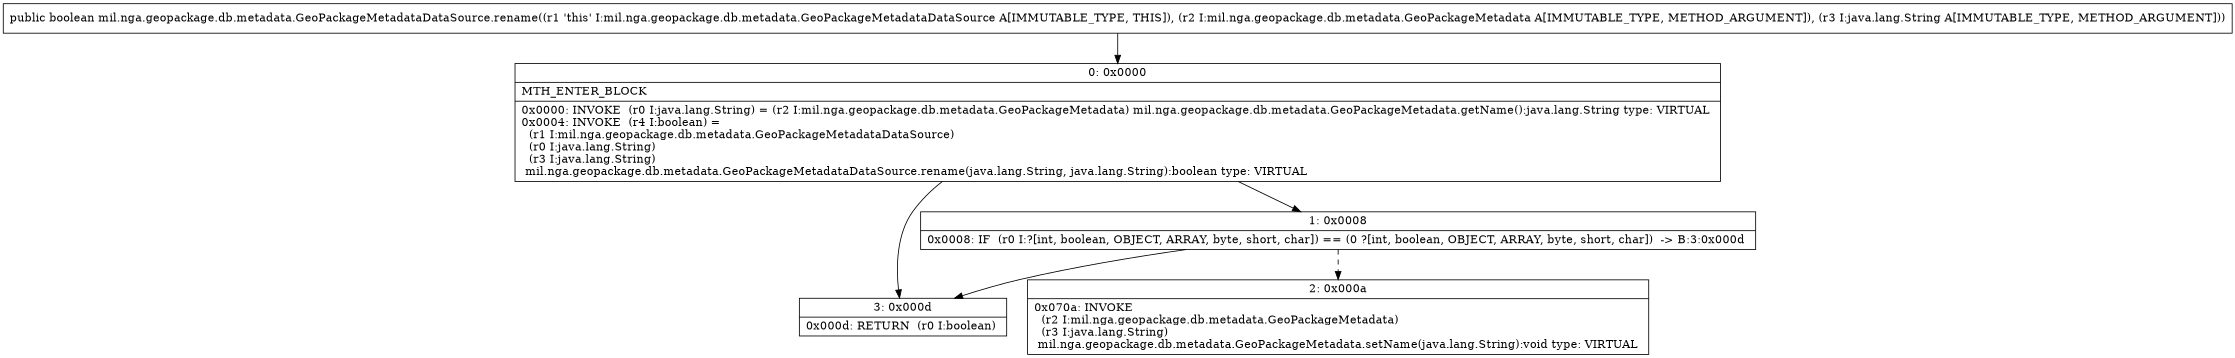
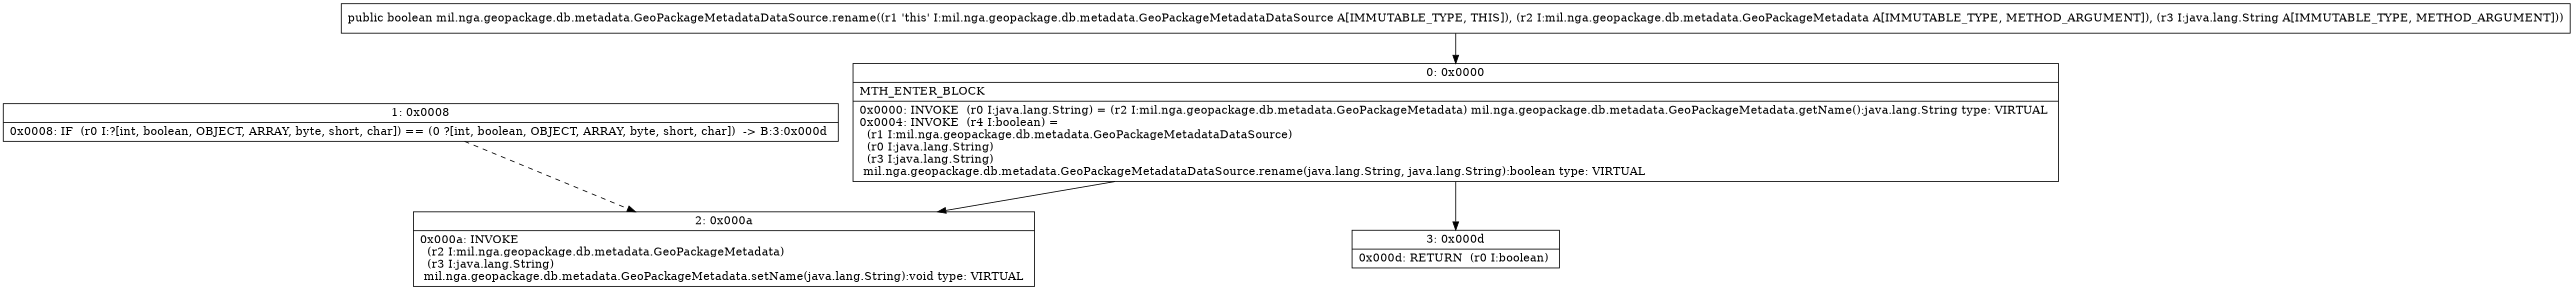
edge "0: 0x0000" -> "1: 0x0008": now "0: 0x0000" -> "2: 0x000a"
edge "1: 0x0008" -> "3: 0x000d": removed
node "2: 0x000a": text "0x070a: INVOKE" -> "0x000a: INVOKE"
